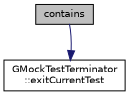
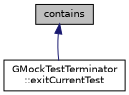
edge "contains" -> "GMockTestTerminator ::exitCurrentTest": reversed
